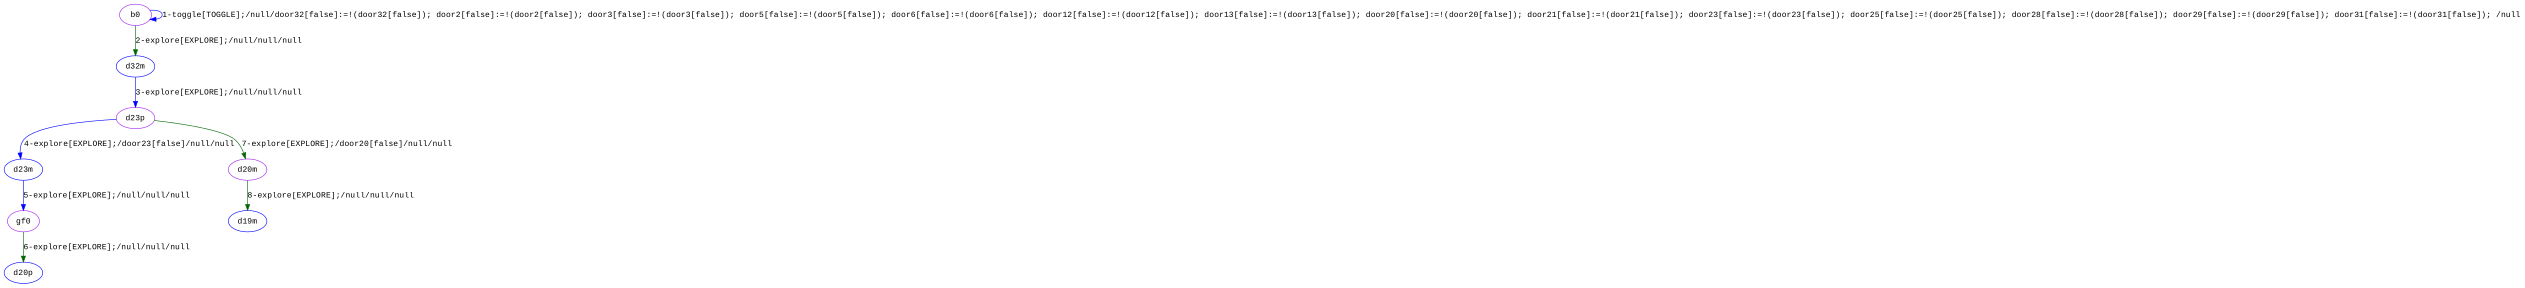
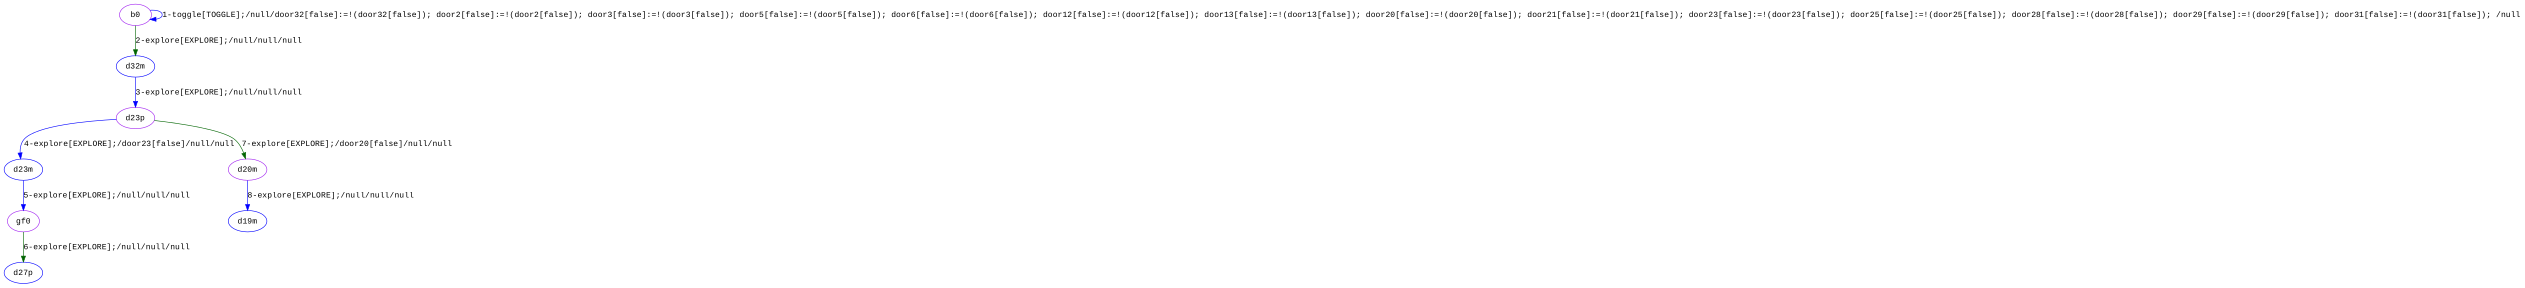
edge "d20m" -> "d19m": color darkgreen -> blue
node "d20p": label "d20p" -> "d27p"
